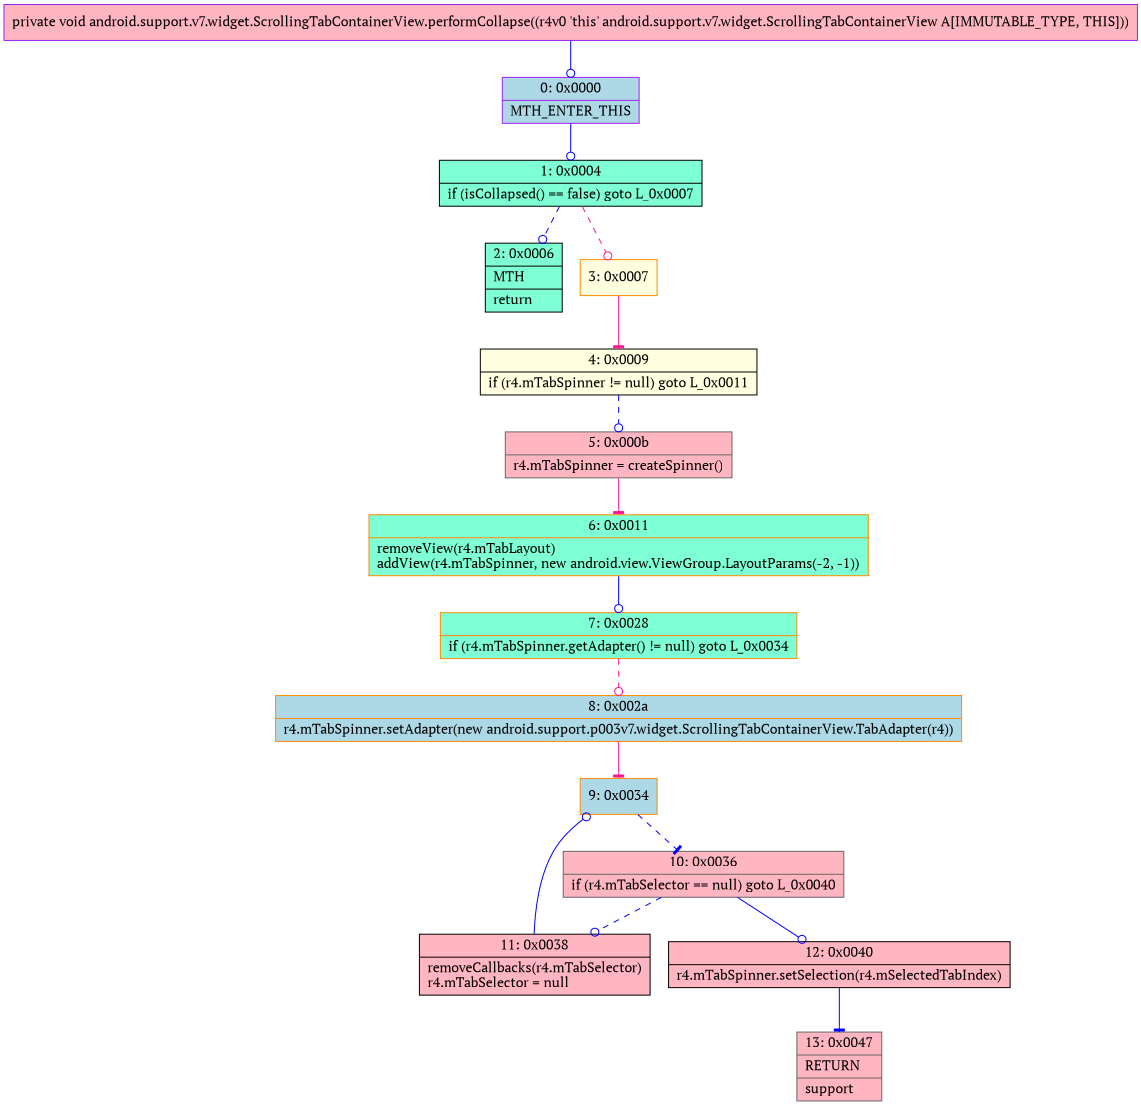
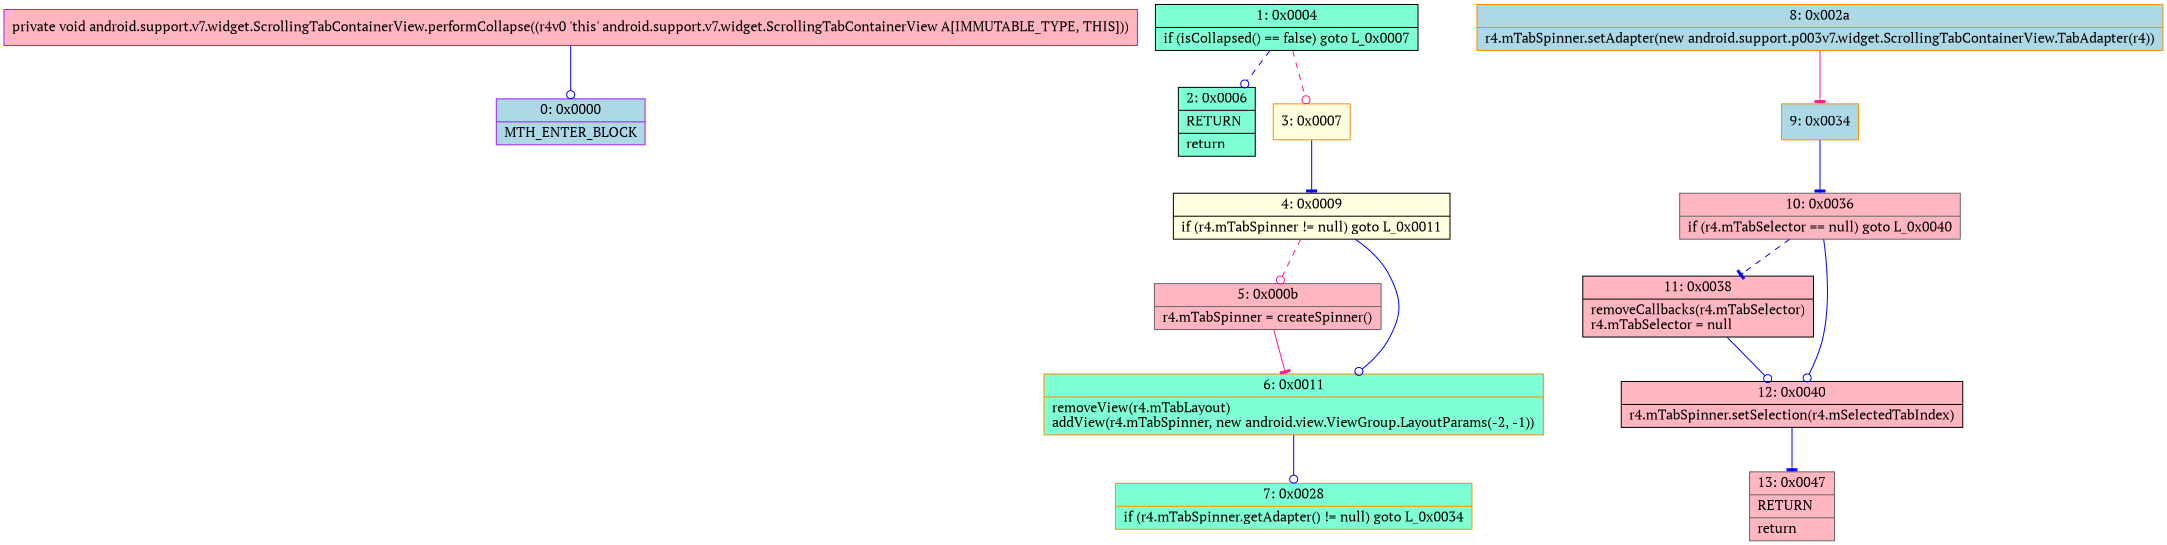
node "0: 0x0000": text "MTH_ENTER_THIS" -> "MTH_ENTER_BLOCK"
edge "0: 0x0000" -> "1: 0x0004": removed
node "2: 0x0006": text "MTH" -> "RETURN"
edge "4: 0x0009" -> "6: 0x0011": added
edge "3: 0x0007" -> "4: 0x0009": color deeppink -> blue
edge "4: 0x0009" -> "5: 0x000b": color blue -> deeppink
edge "7: 0x0028" -> "8: 0x002a": removed
edge "9: 0x0034" -> "10: 0x0036": style dashed -> solid
edge "11: 0x0038" -> "9: 0x0034": now "11: 0x0038" -> "12: 0x0040"
edge "10: 0x0036" -> "11: 0x0038": arrowhead odot -> tee
node "13: 0x0047": text "support" -> "return"
